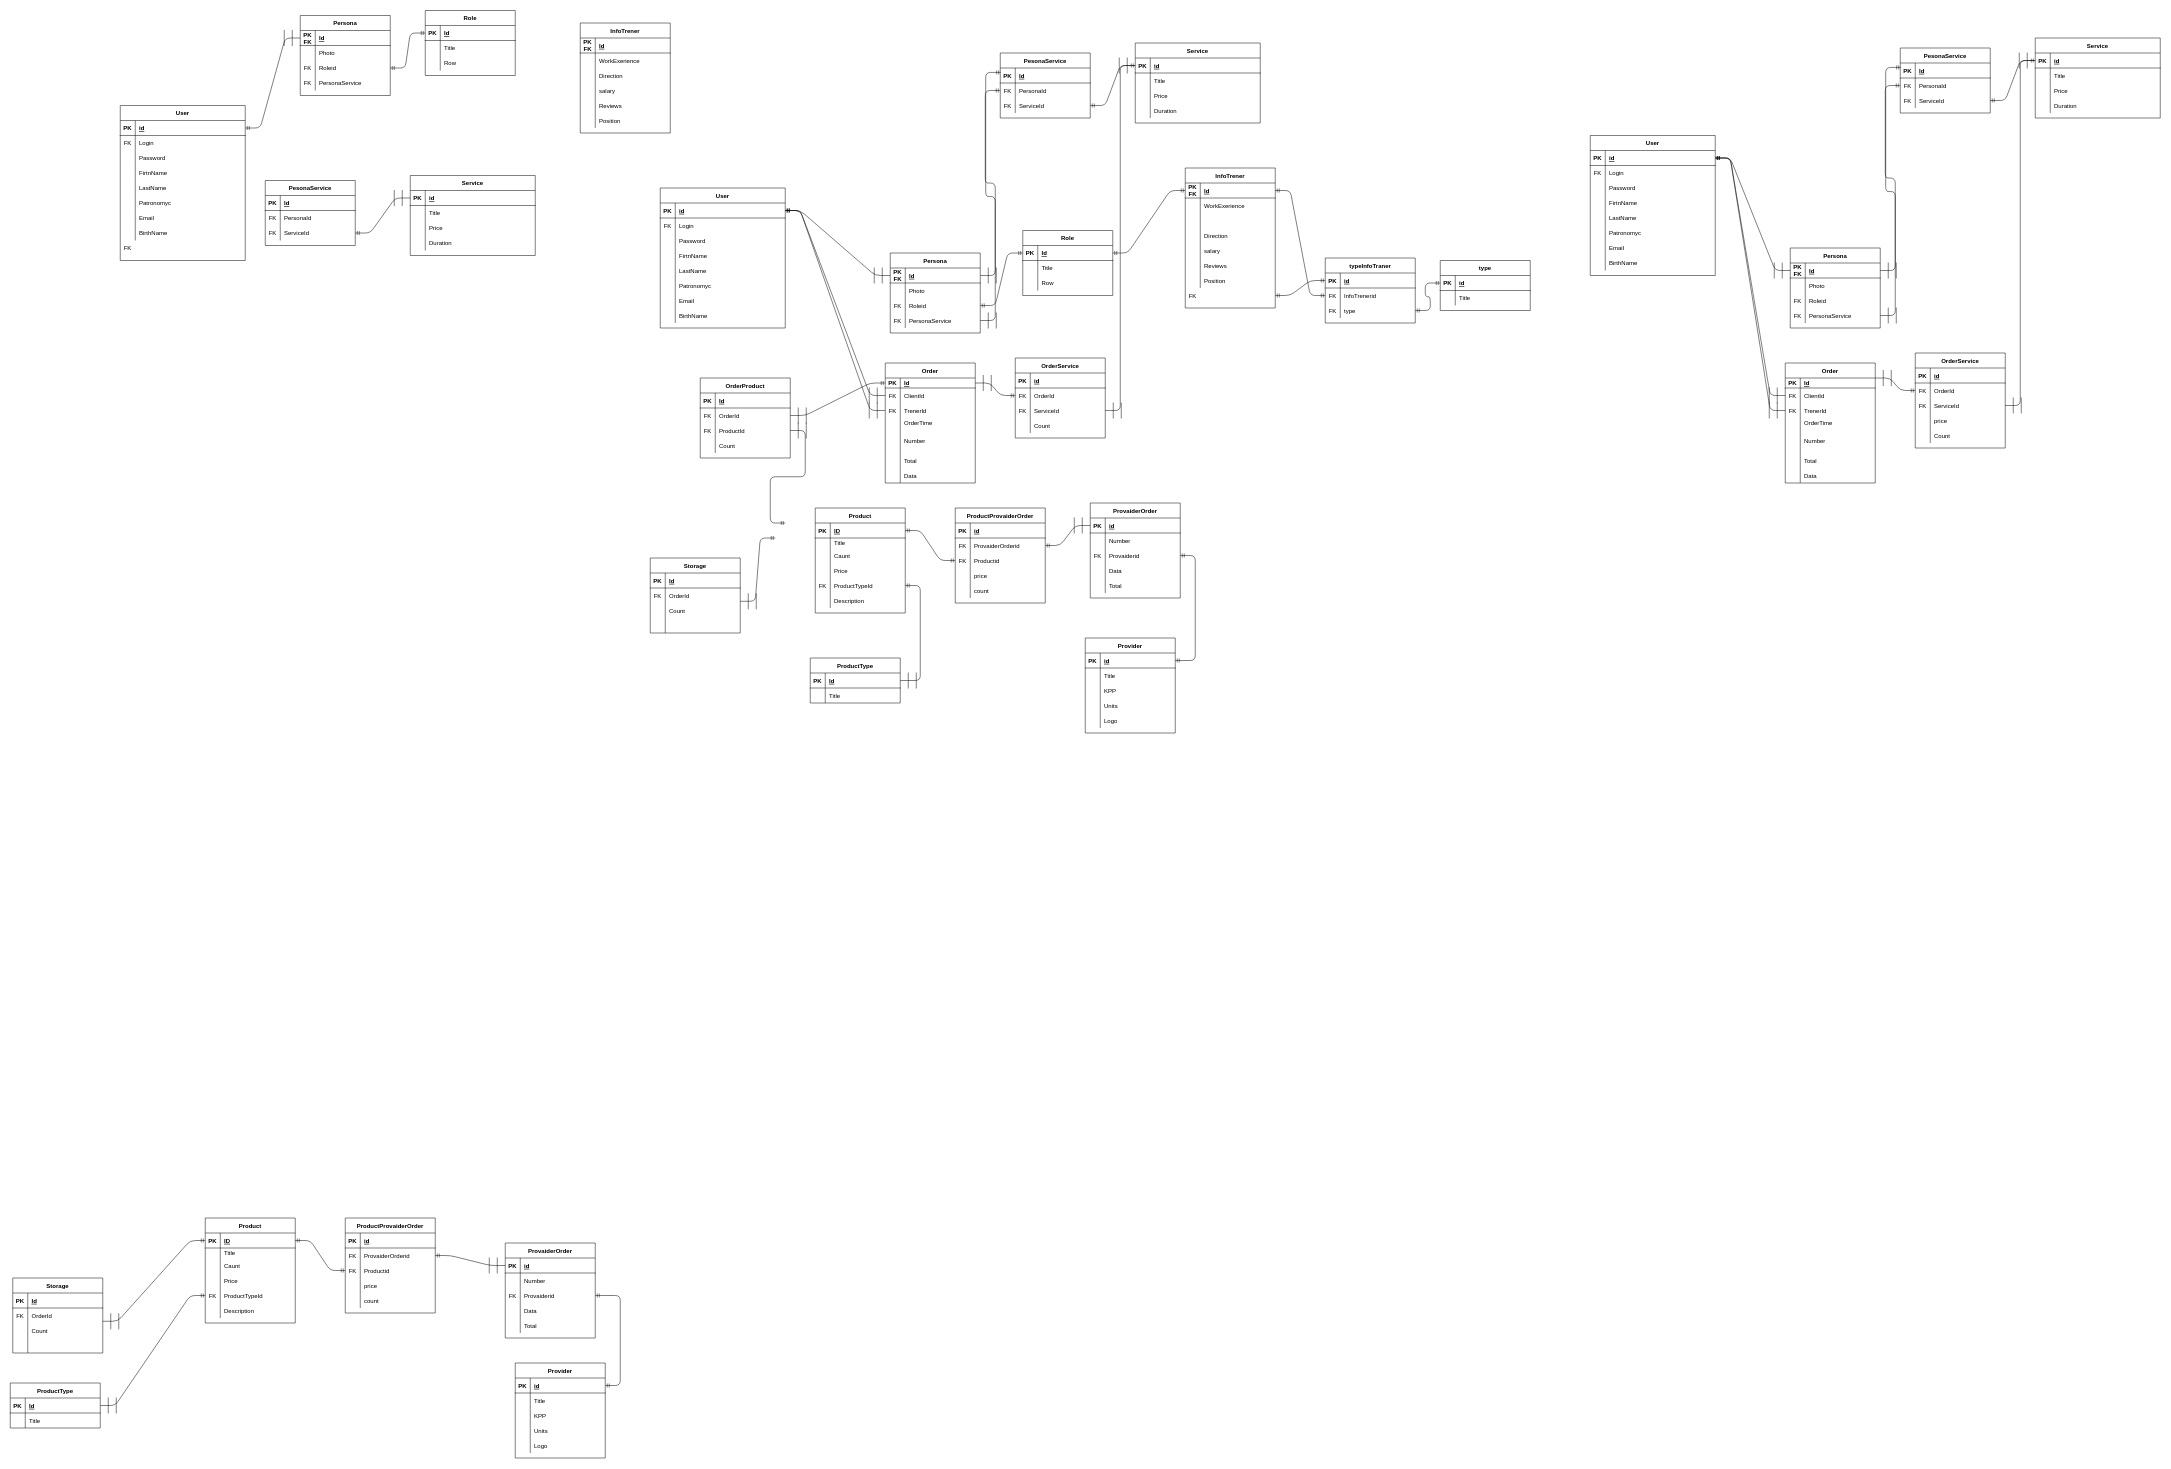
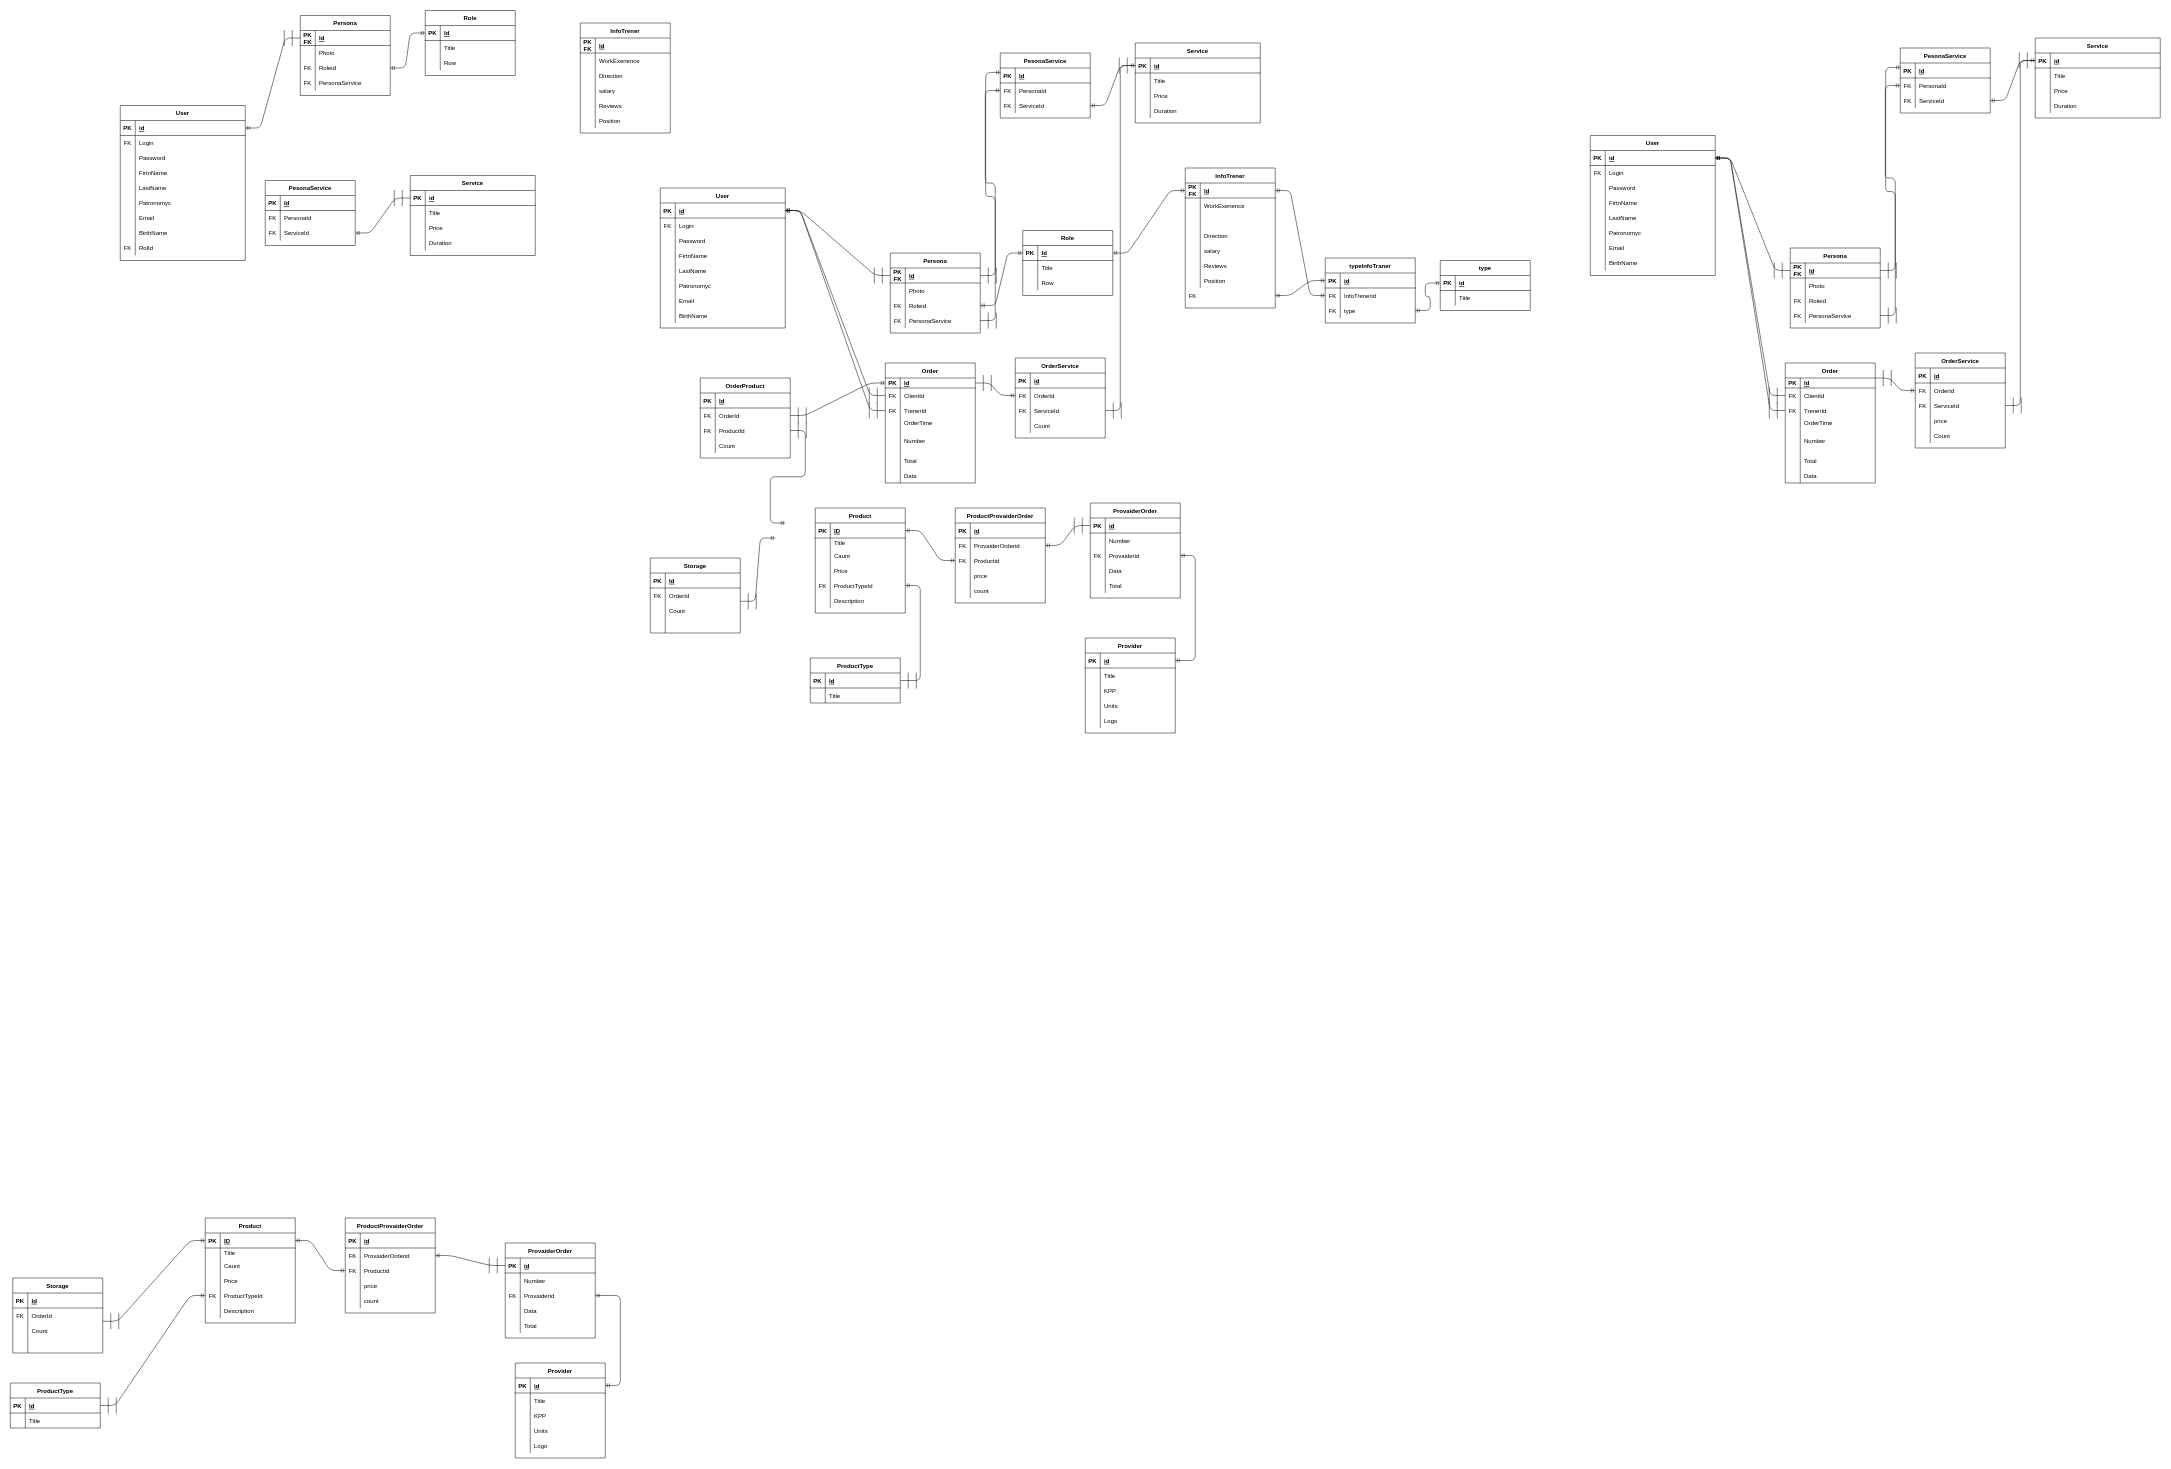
node "RolId": added
